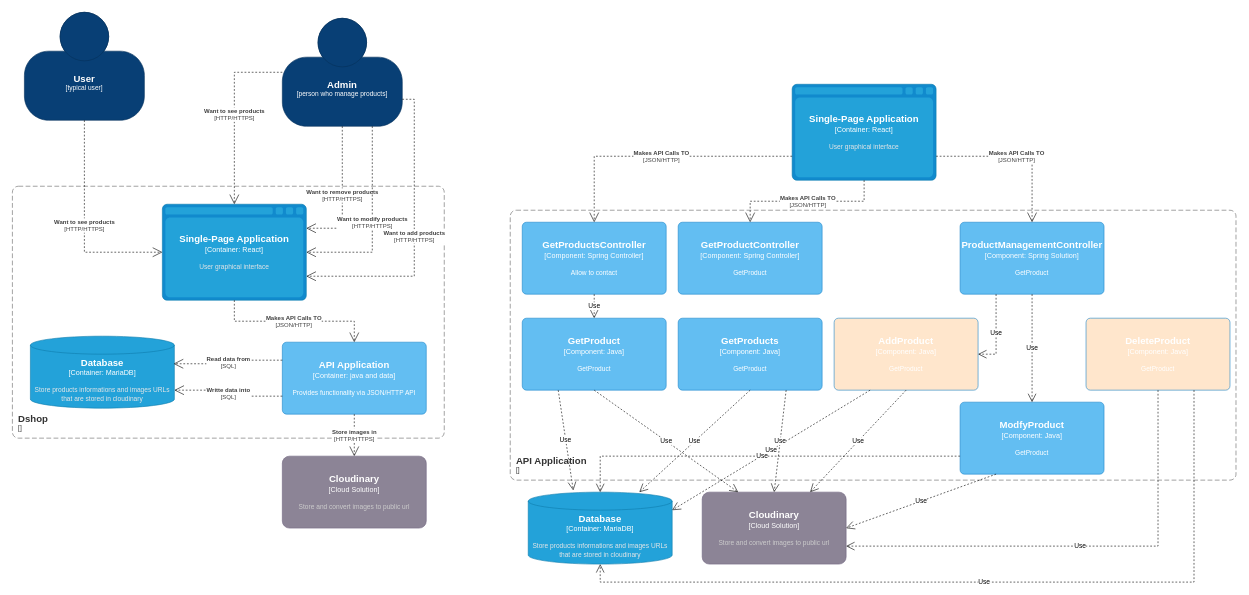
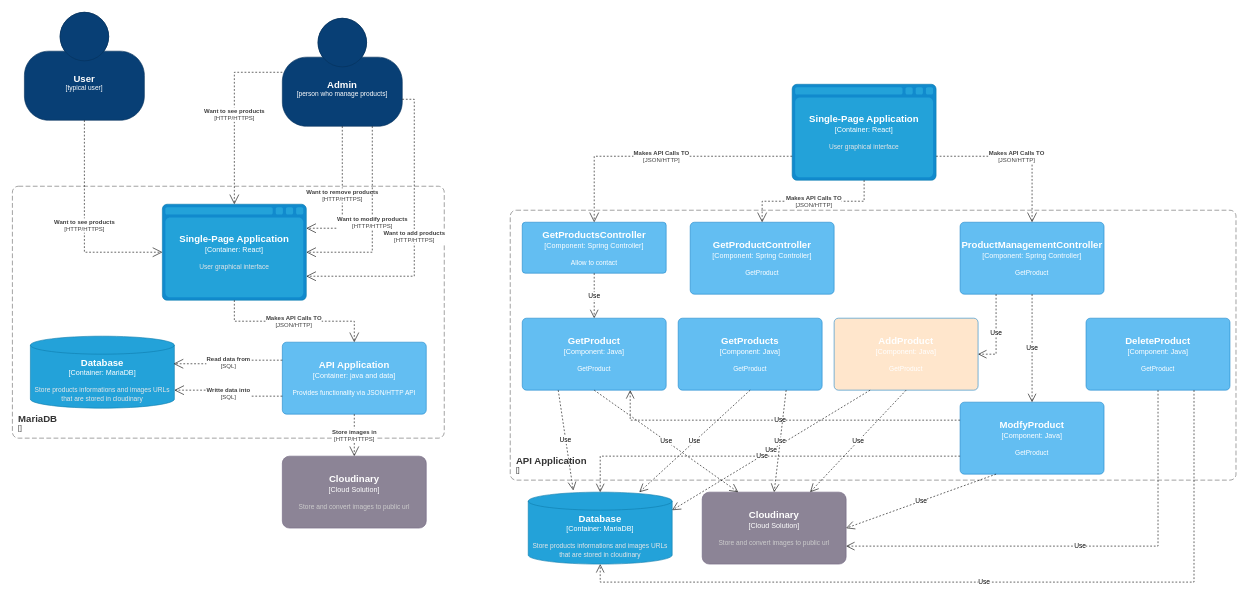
node "GetProductsController [Component: Spring Controller] Allow to contact": size 144x72 -> 144x51
node "GetProductController [Component: Spring Controller] GetProduct": moved (750, 258) -> (762, 258)
node "ProductManagementController [Component: Spring Solution] GetProduct": label "ProductManagementController [Component: Spring Solution] GetProduct" -> "ProductManagementController [Component: Spring Controller] GetProduct"
node "DeleteProduct [Component: Java] GetProduct": fillcolor #ffe6cc -> #63bef2
edge "ModfyProduct [Component: Java] GetProduct" -> "GetProduct [Component: Java] GetProduct": added, label "Use"
node "Dshop []": label "Dshop []" -> "MariaDB []"
